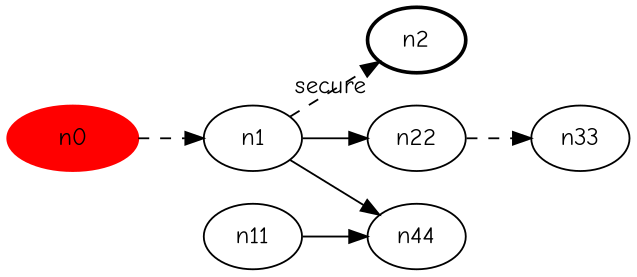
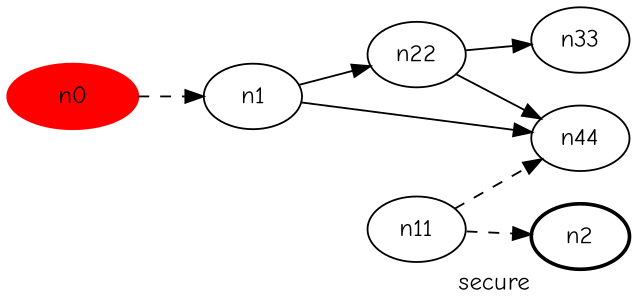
edge "n22" -> "n44": added
edge "n1" -> "n2 secure": now "n11" -> "n2 secure"
edge "n22" -> "n33": style dashed -> solid
edge "n11" -> "n44": style solid -> dashed
